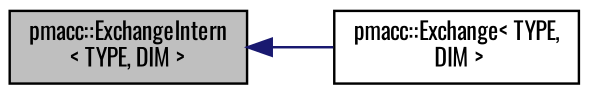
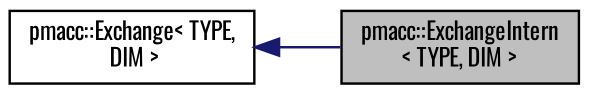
edge "pmacc::Exchange< TYPE, DIM >" -> "pmacc::ExchangeIntern < TYPE, DIM >": reversed
